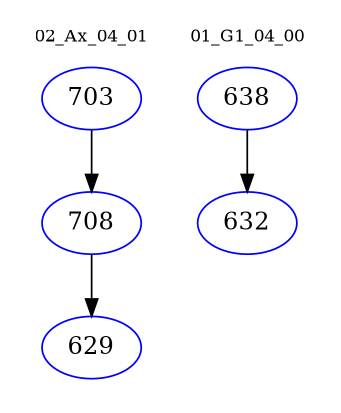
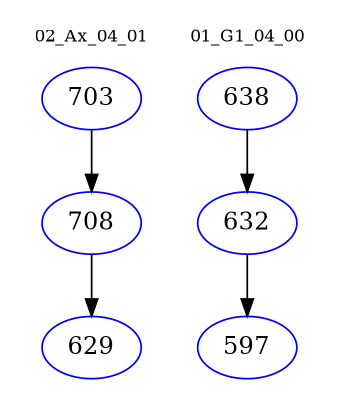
node "597": added
